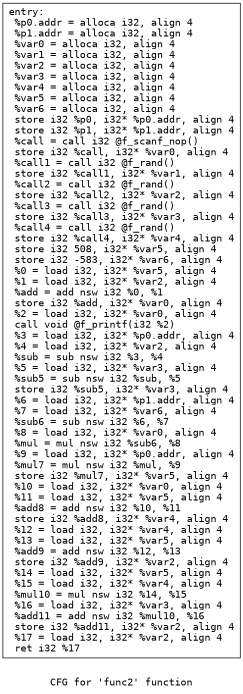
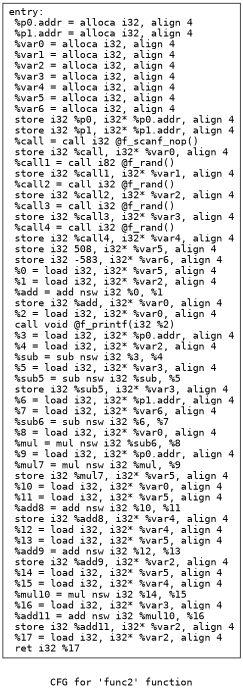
node "entry:": text "%call1 = call i32 @f_rand()" -> "%call1 = call i82 @f_rand()"
